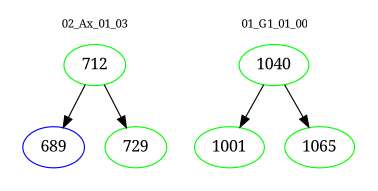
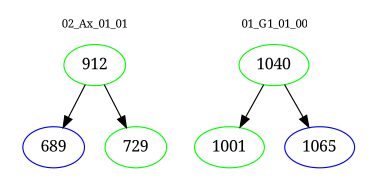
cluster "02_Ax_01_03": label "02_Ax_01_03" -> "02_Ax_01_01"
node "712": label "712" -> "912"
node "1065": color green -> blue
